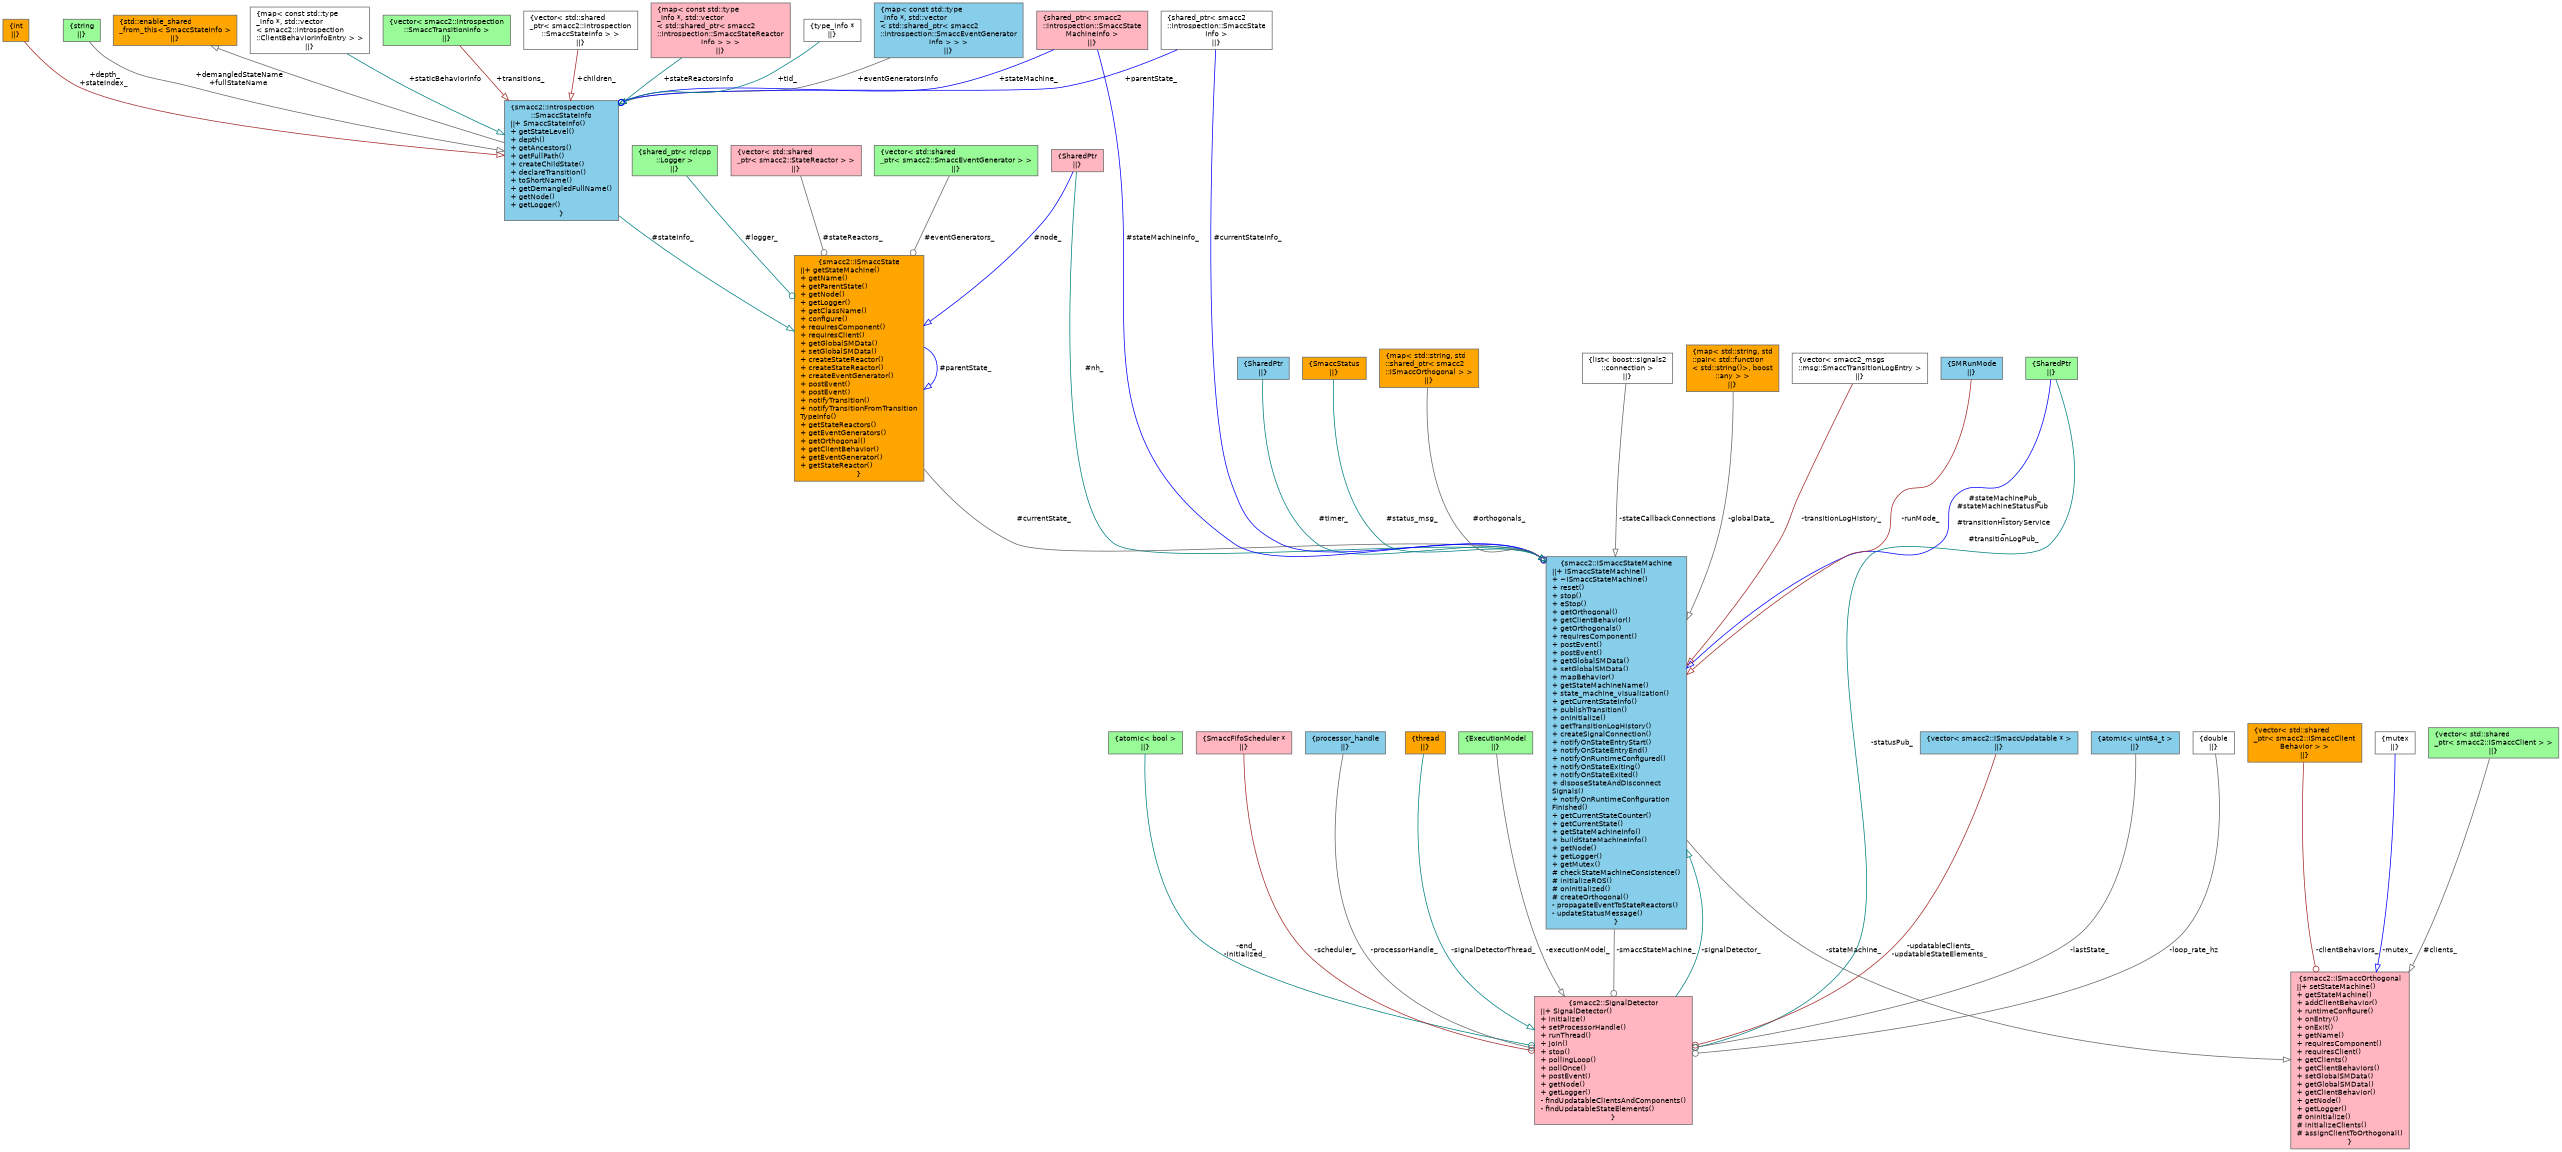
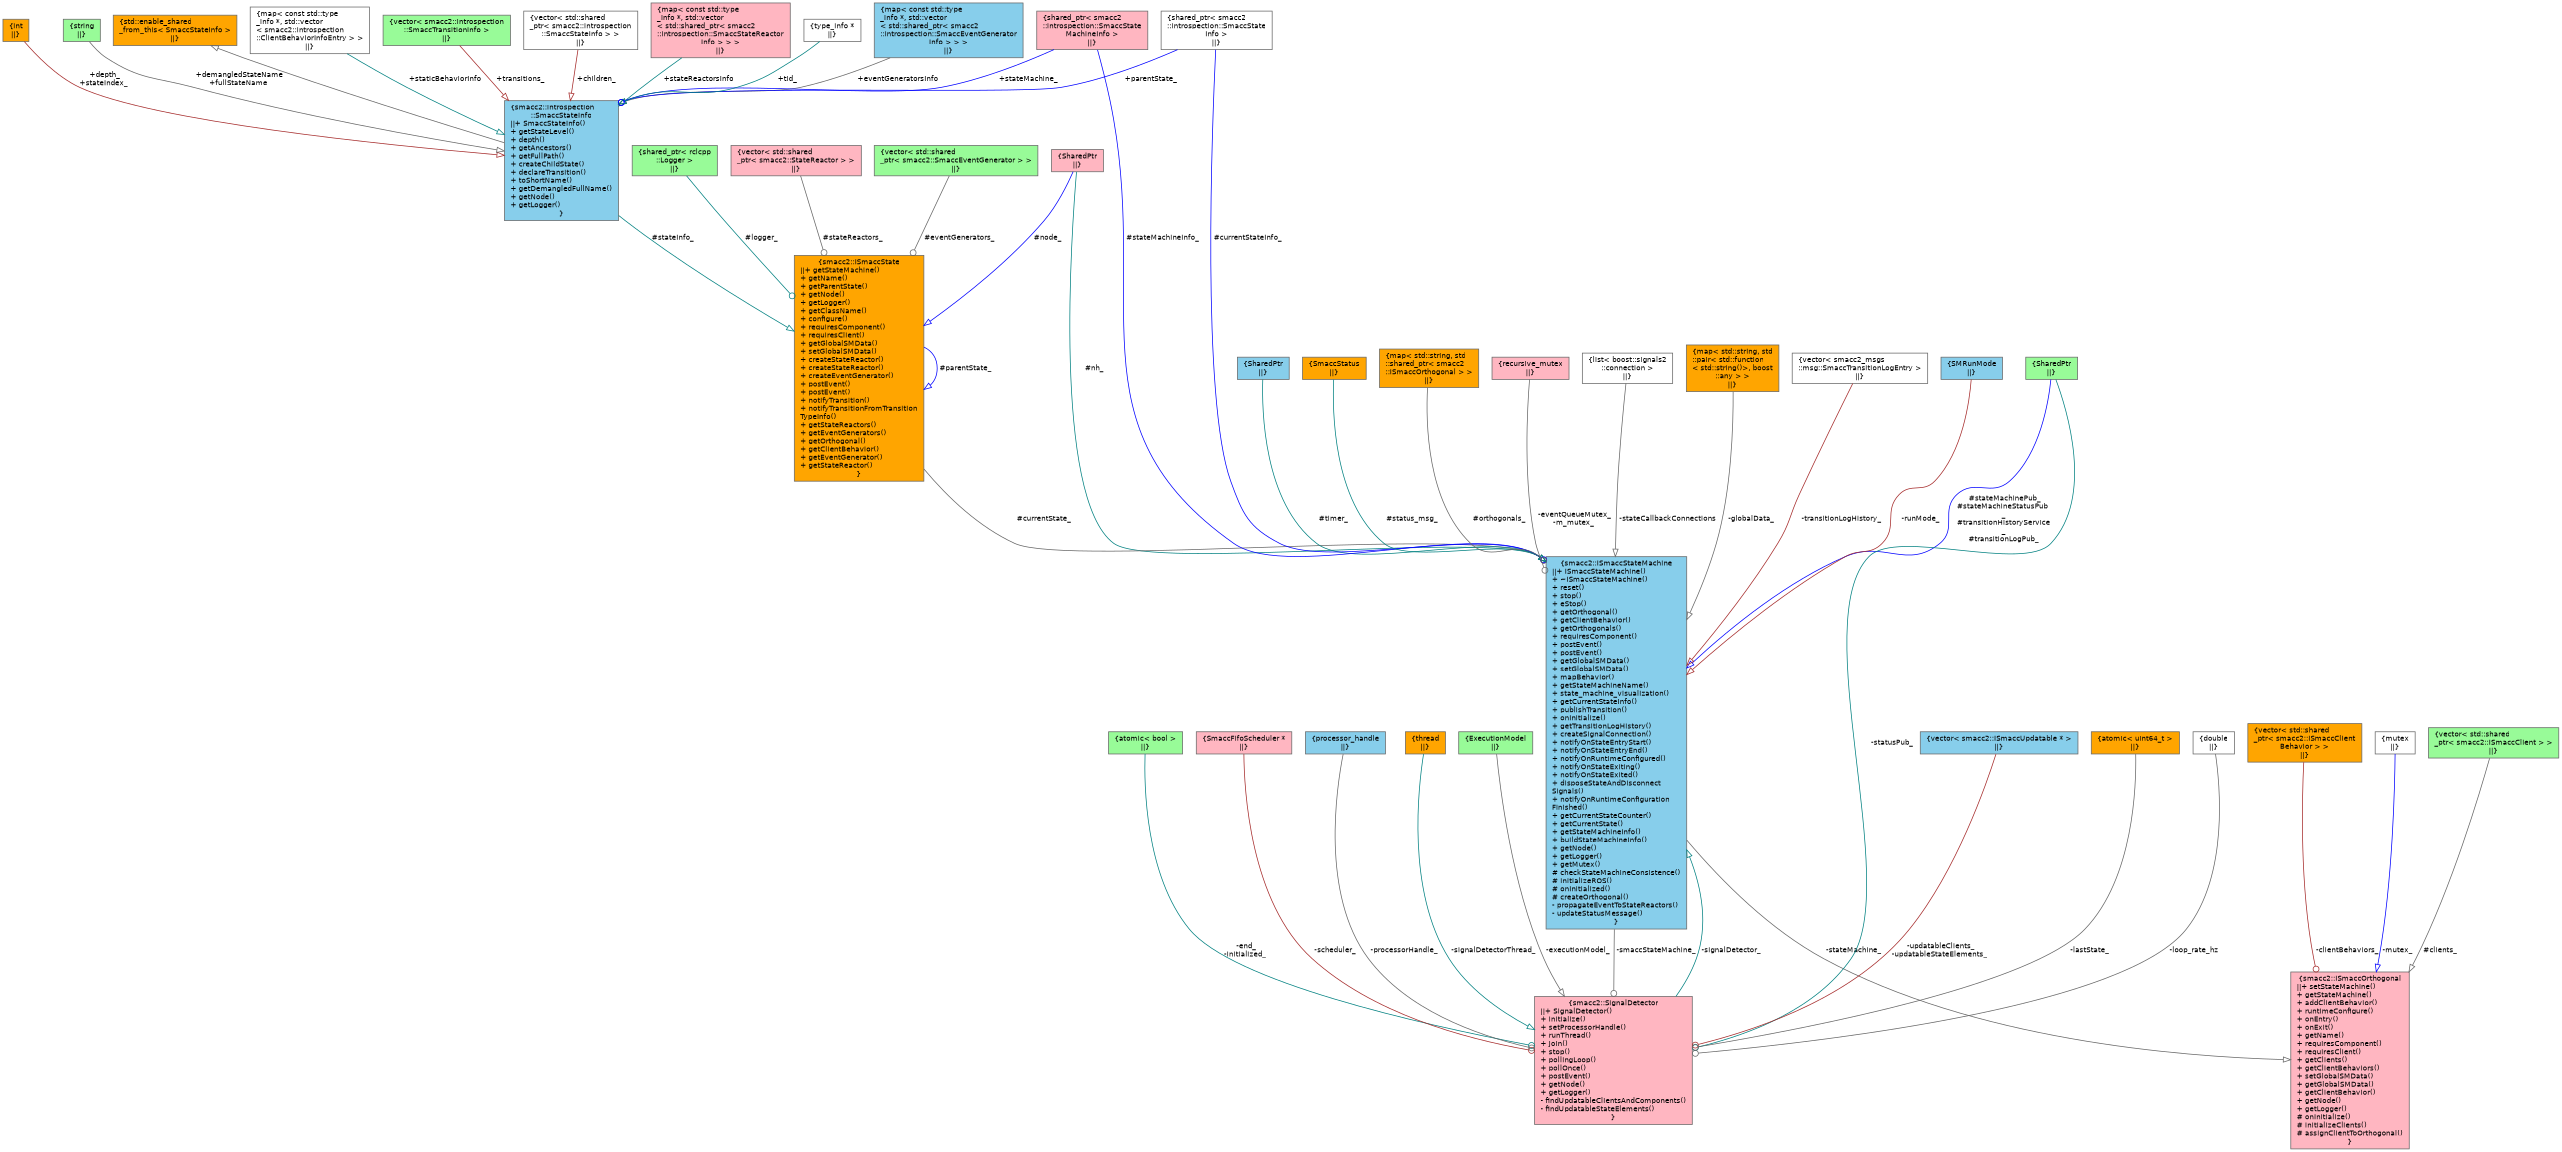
node "{recursive_mutex ||}": added
node "{atomic< uint64_t > ||}": fillcolor skyblue -> orange
